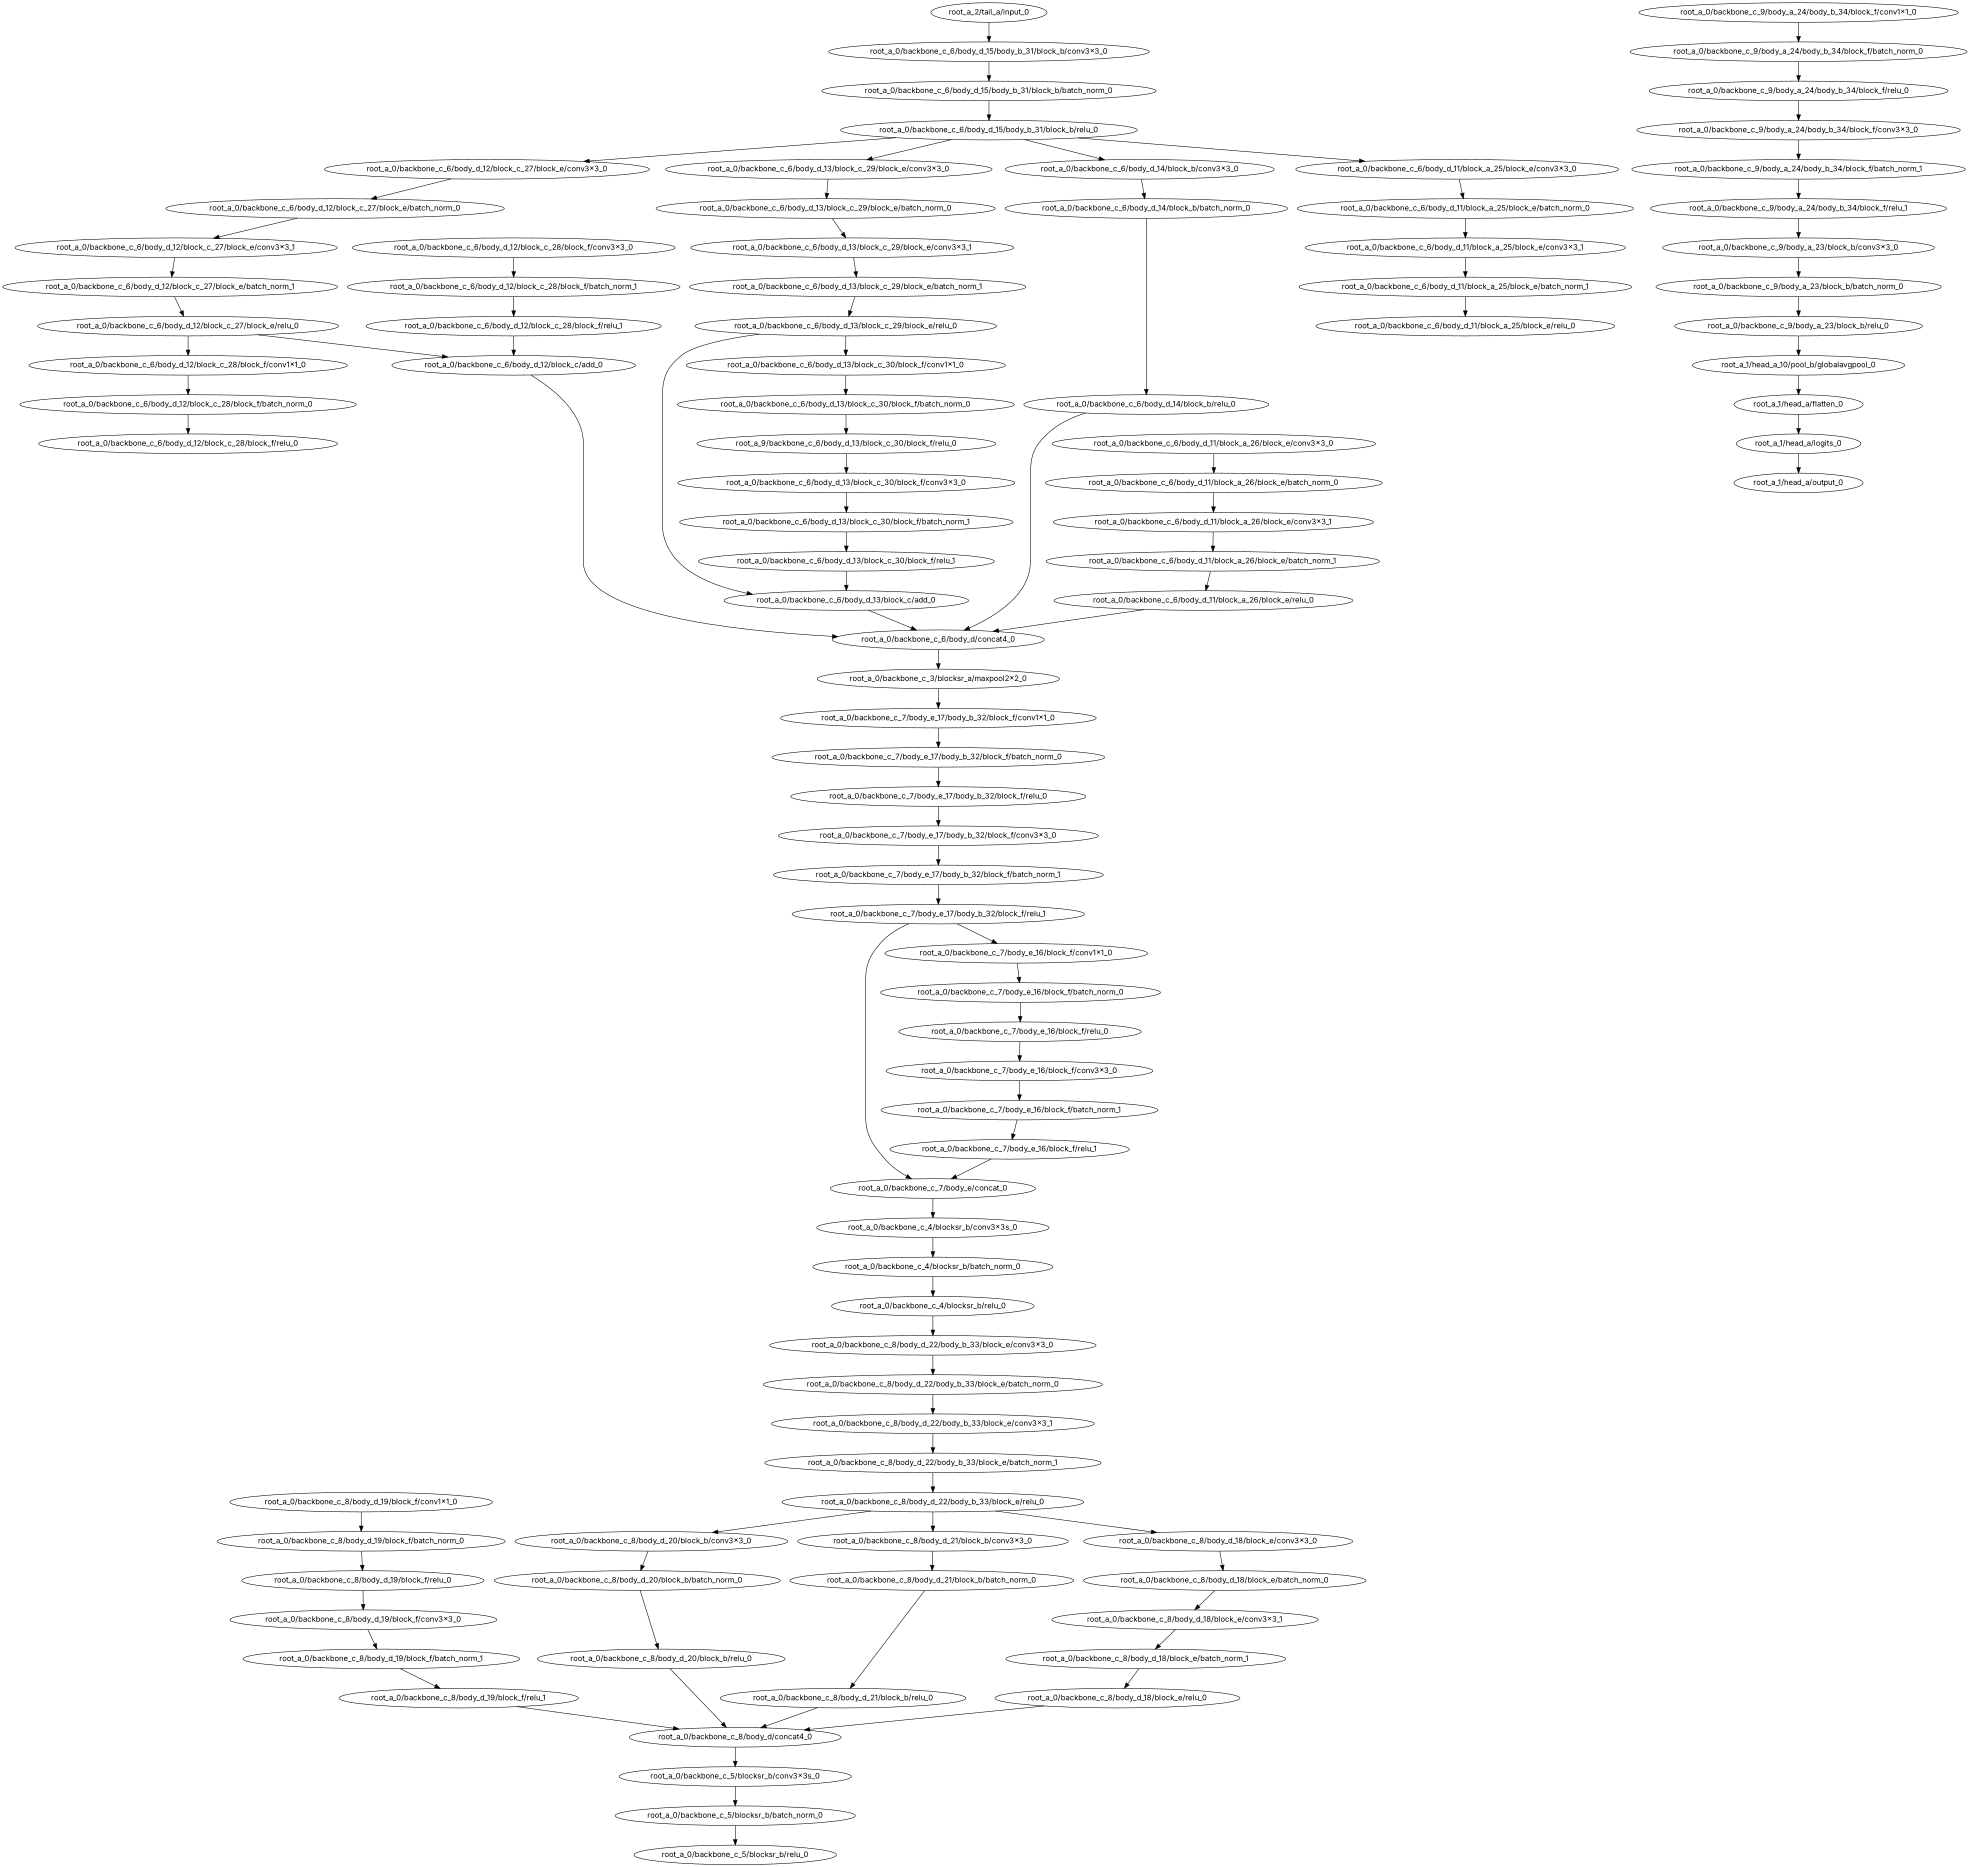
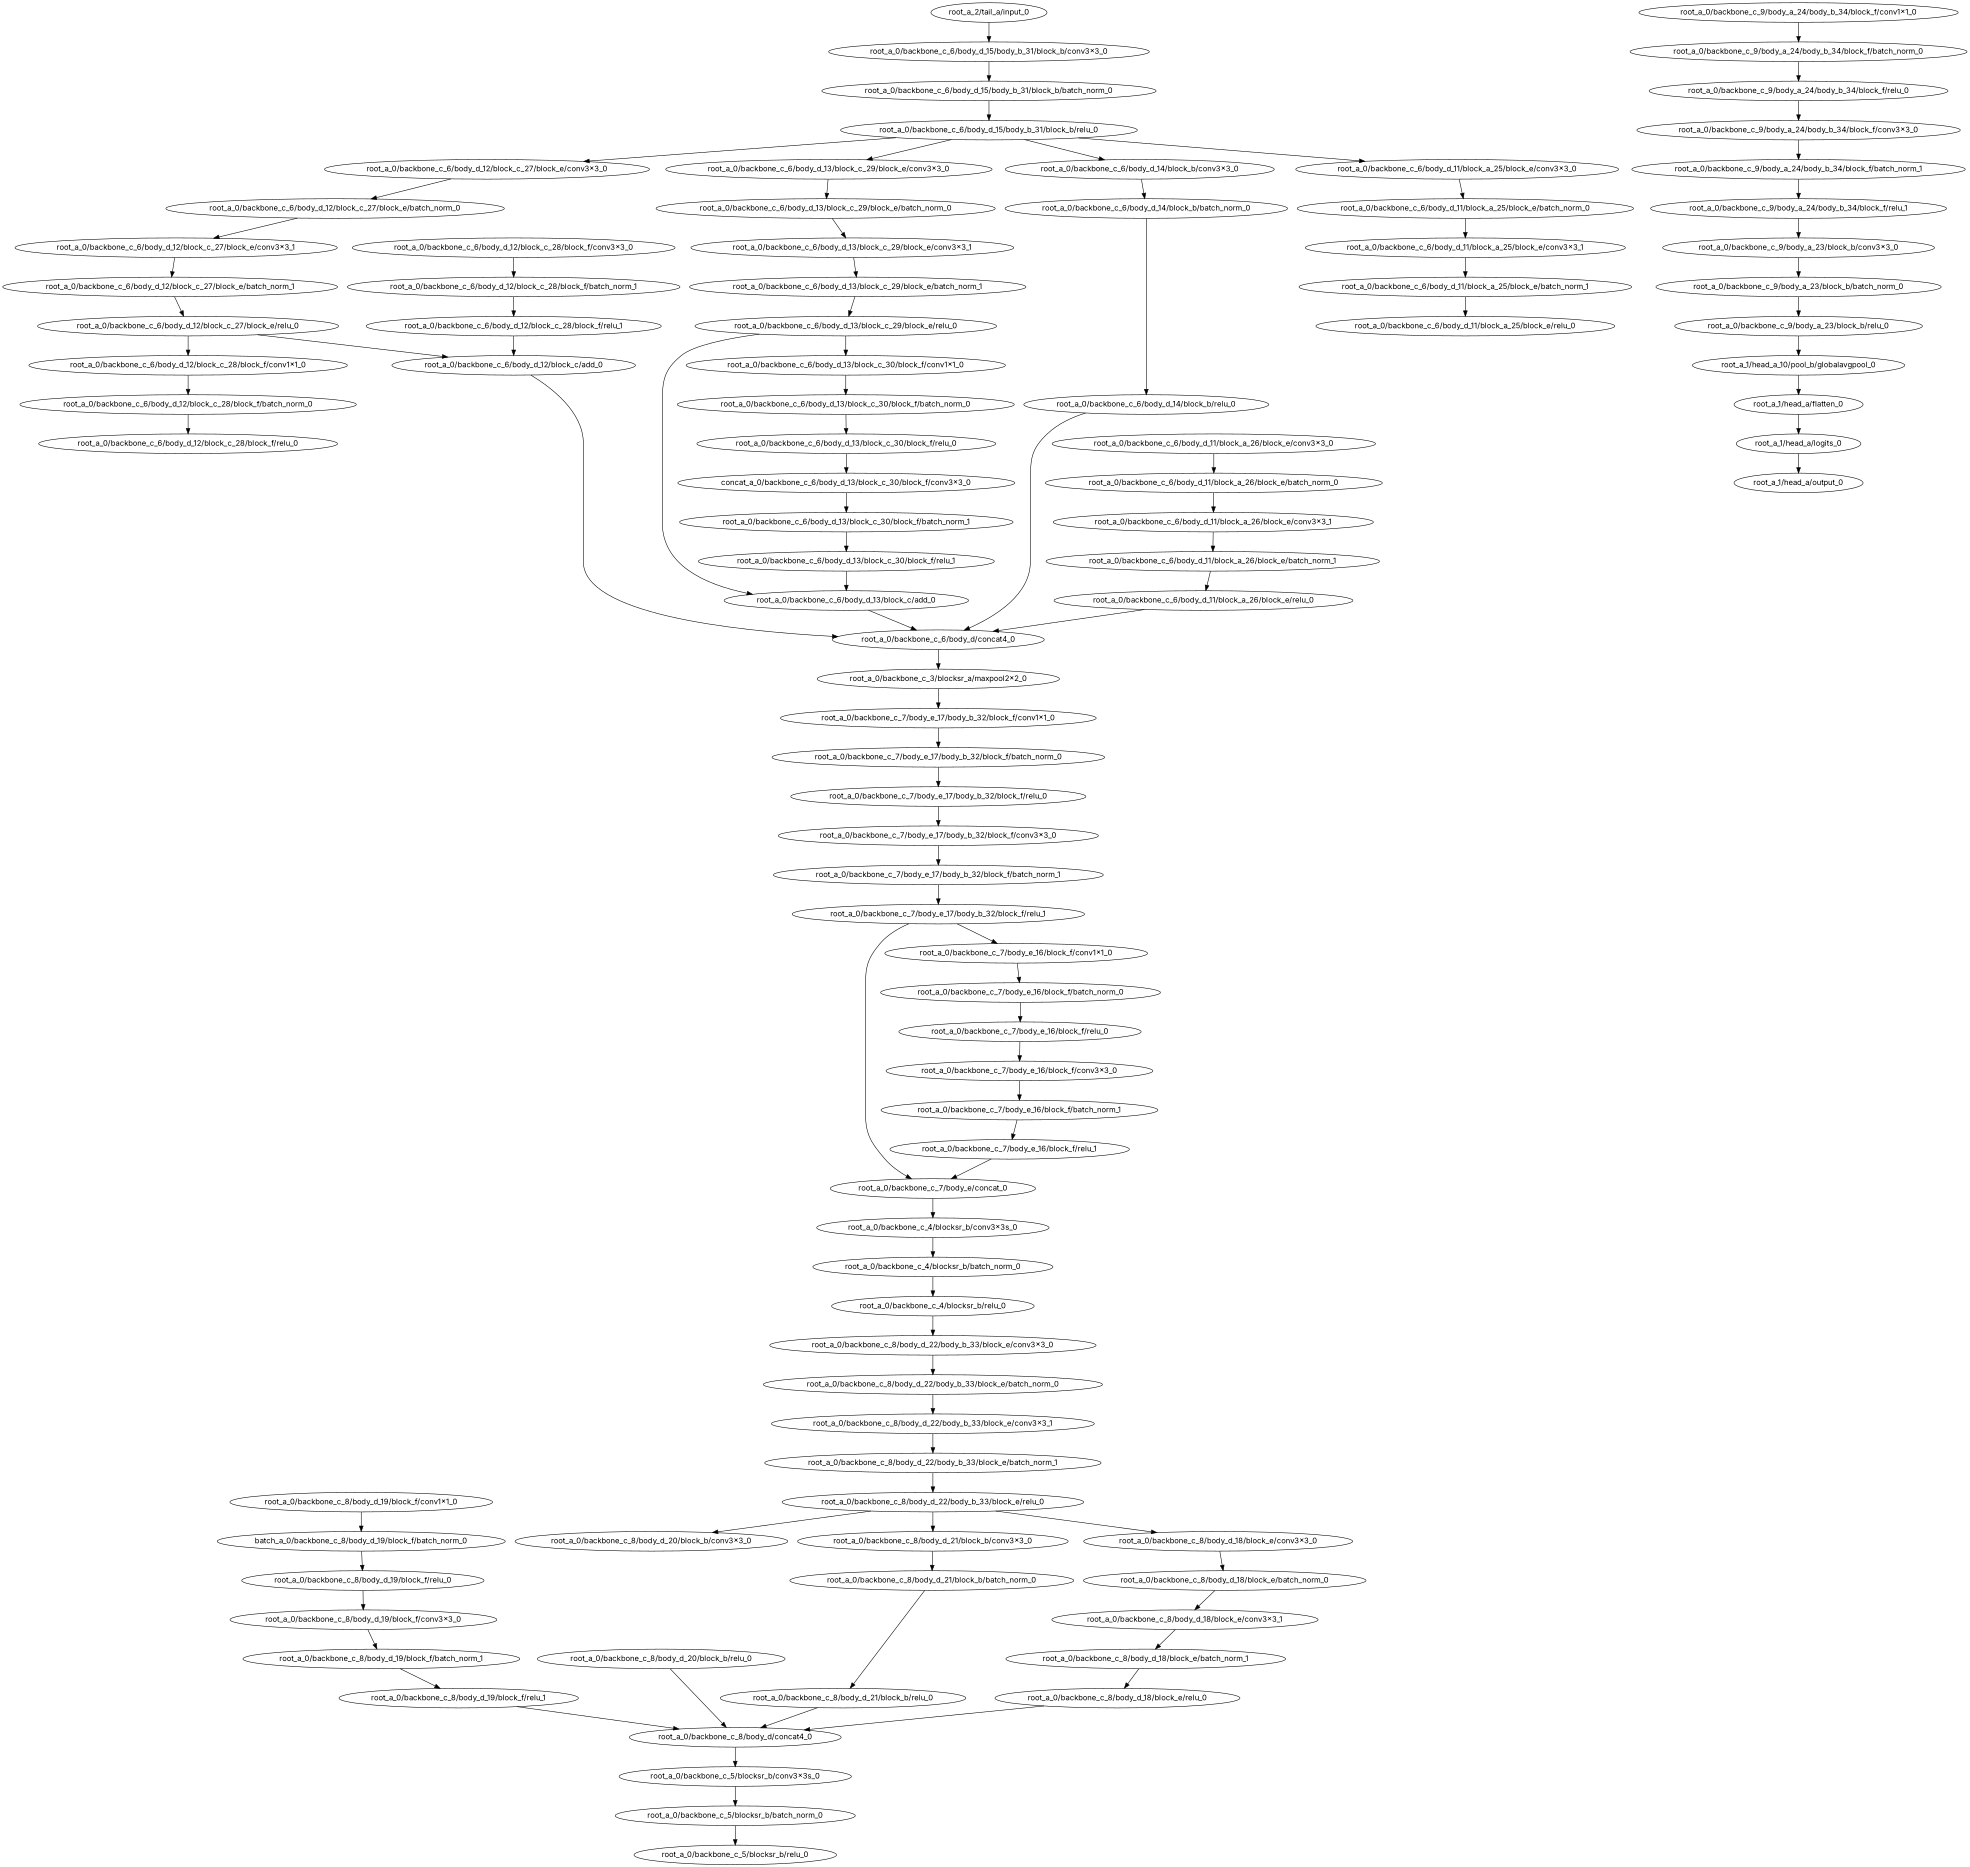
node "root_a_9/backbone_c_6/body_d_13/block_c_30/block_f/relu_0": label "root_a_9/backbone_c_6/body_d_13/block_c_30/block_f/relu_0" -> "root_a_0/backbone_c_6/body_d_13/block_c_30/block_f/relu_0"
node "root_a_0/backbone_c_6/body_d_13/block_c_30/block_f/conv3x3_0": label "root_a_0/backbone_c_6/body_d_13/block_c_30/block_f/conv3x3_0" -> "concat_a_0/backbone_c_6/body_d_13/block_c_30/block_f/conv3x3_0"
node "root_a_0/backbone_c_8/body_d_19/block_f/batch_norm_0": label "root_a_0/backbone_c_8/body_d_19/block_f/batch_norm_0" -> "batch_a_0/backbone_c_8/body_d_19/block_f/batch_norm_0"
node "root_a_0/backbone_c_8/body_d_20/block_b/batch_norm_0": removed
